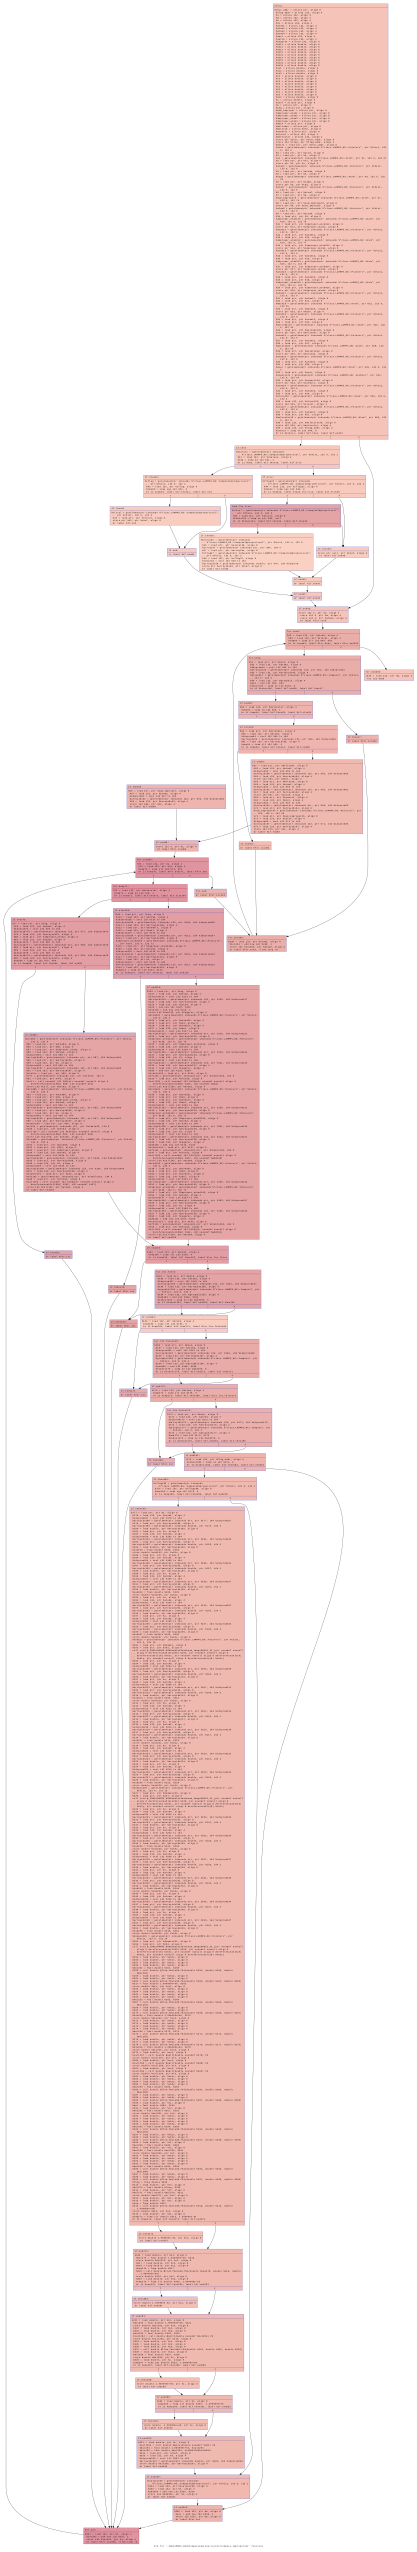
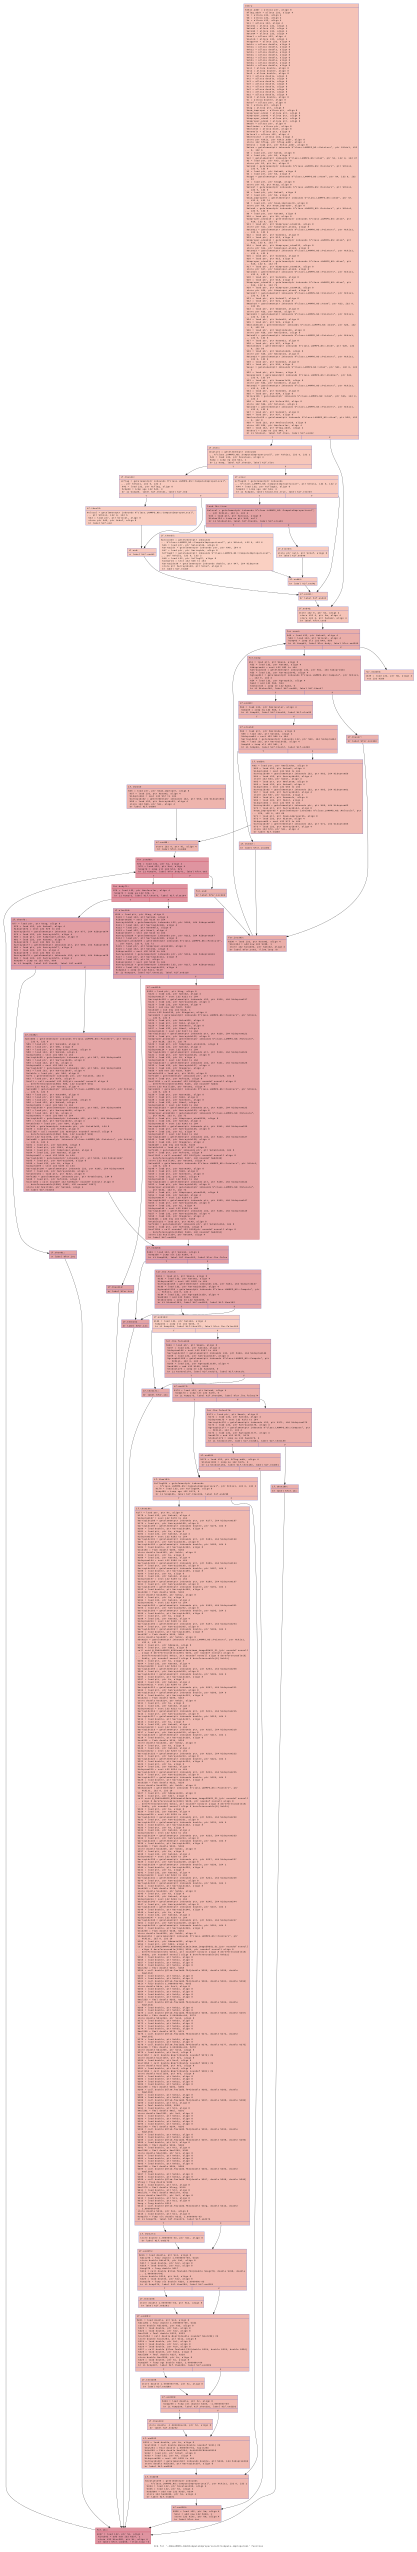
edge "if.else:" -> "if.else39:": now "if.else:" -> "if.end41:"
node "if.end116:": color #3d50c3ff -> #b70d28ff
edge "if.end172:" -> "if.then180:": now "if.end172:" -> "if.then183:"
